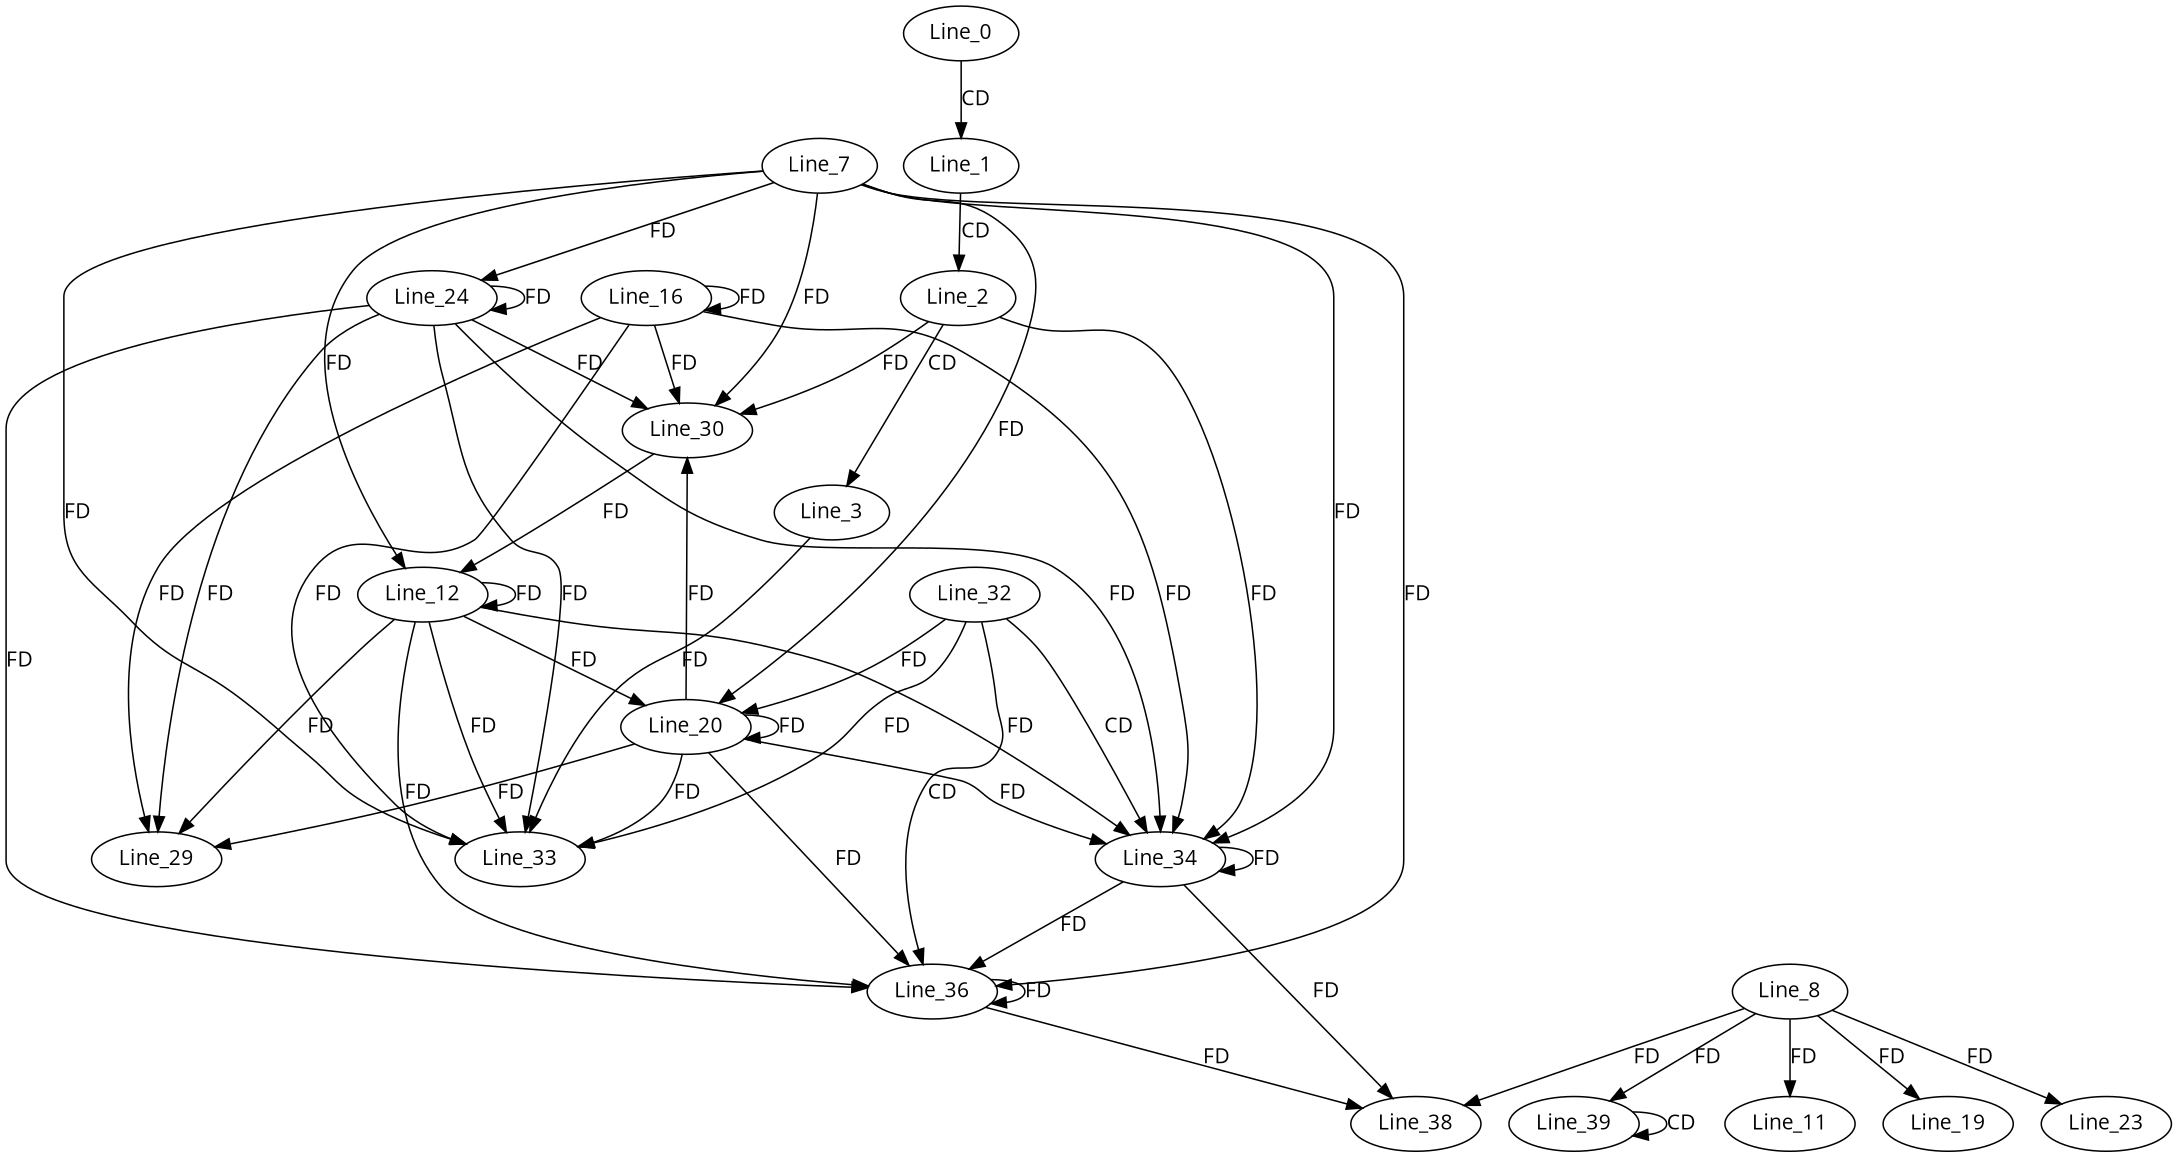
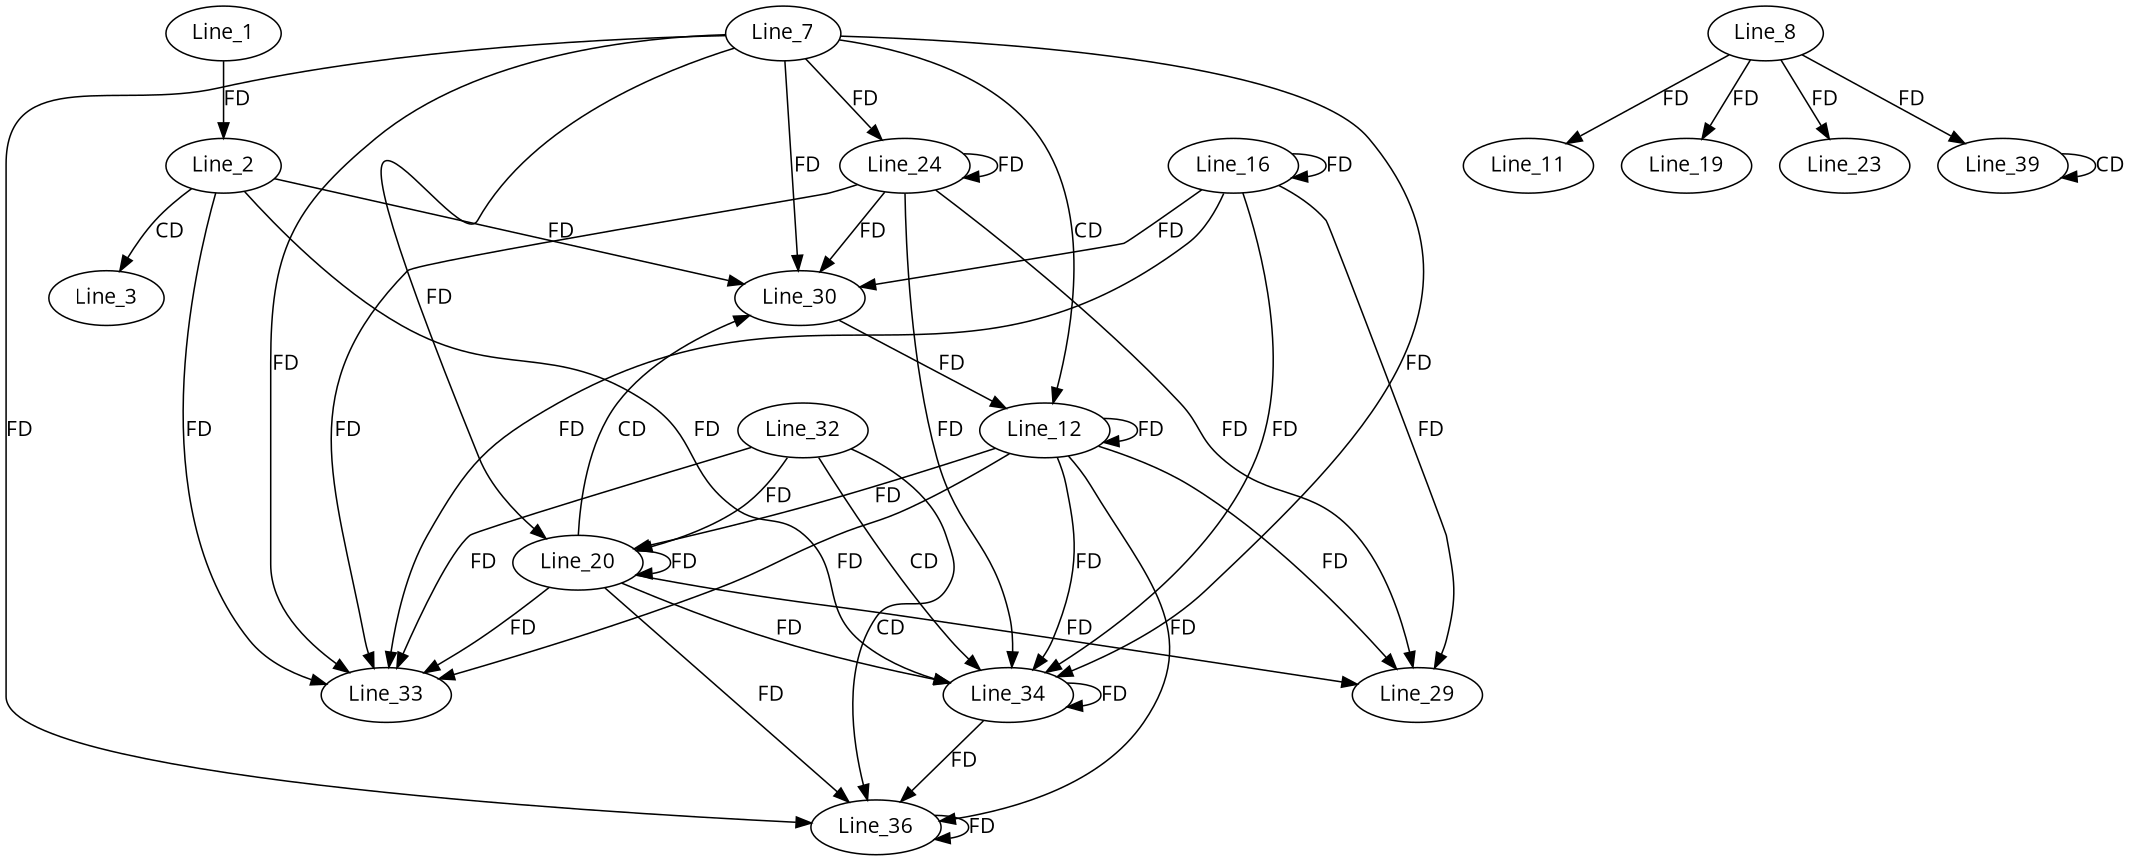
node "Line_0": removed
edge "Line_1" -> "Line_2": label "CD" -> "FD"
edge "Line_7" -> "Line_12": label "FD" -> "CD"
edge "Line_20" -> "Line_30": label "FD" -> "CD"
edge "Line_3" -> "Line_33": now "Line_2" -> "Line_33"
edge "Line_24" -> "Line_36": removed, label "FD"
node "Line_38": removed
